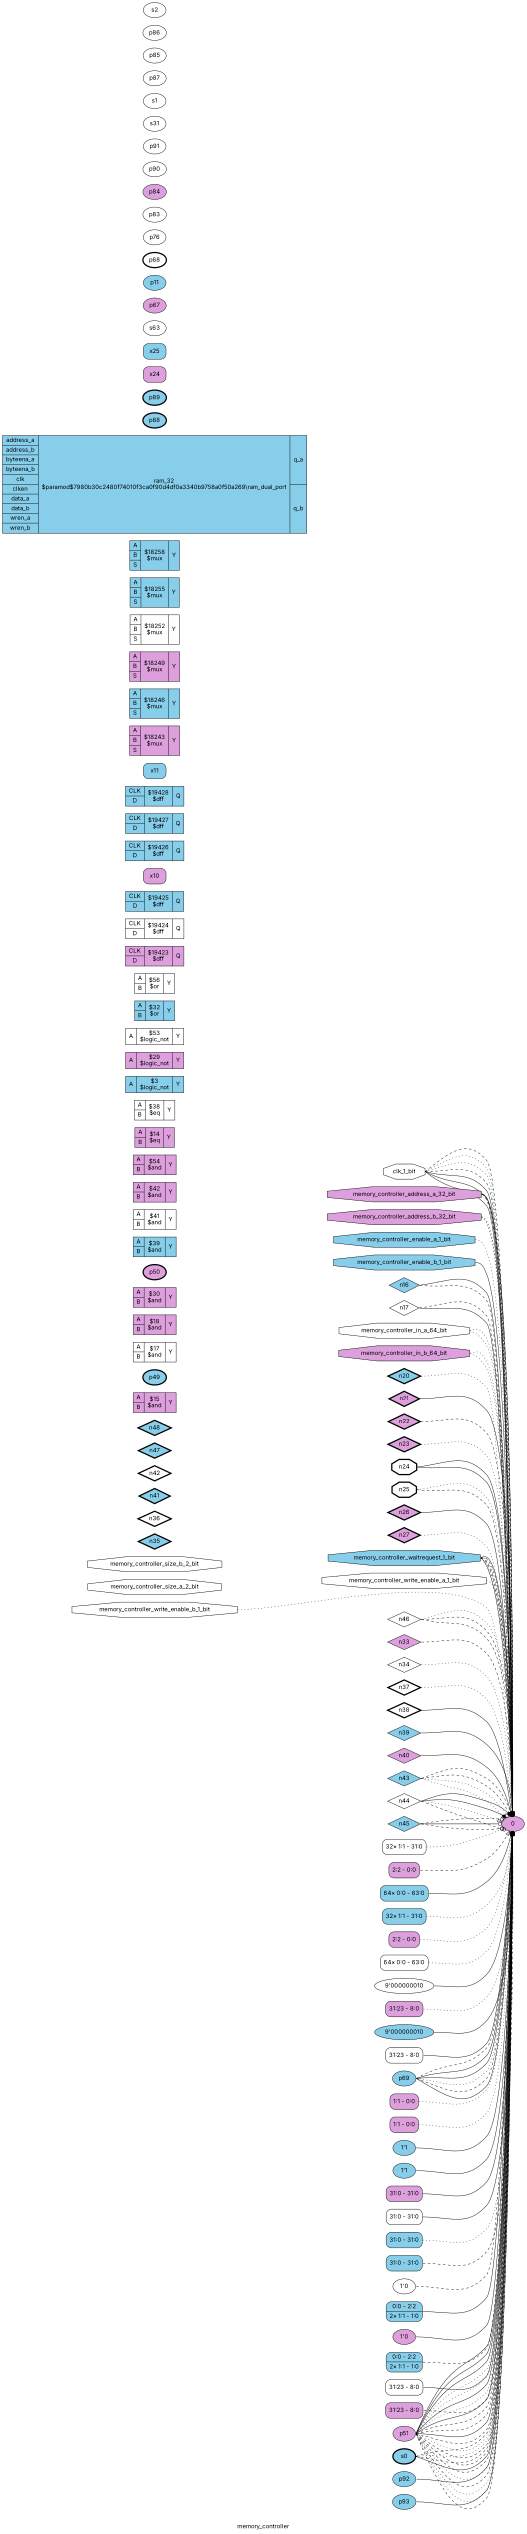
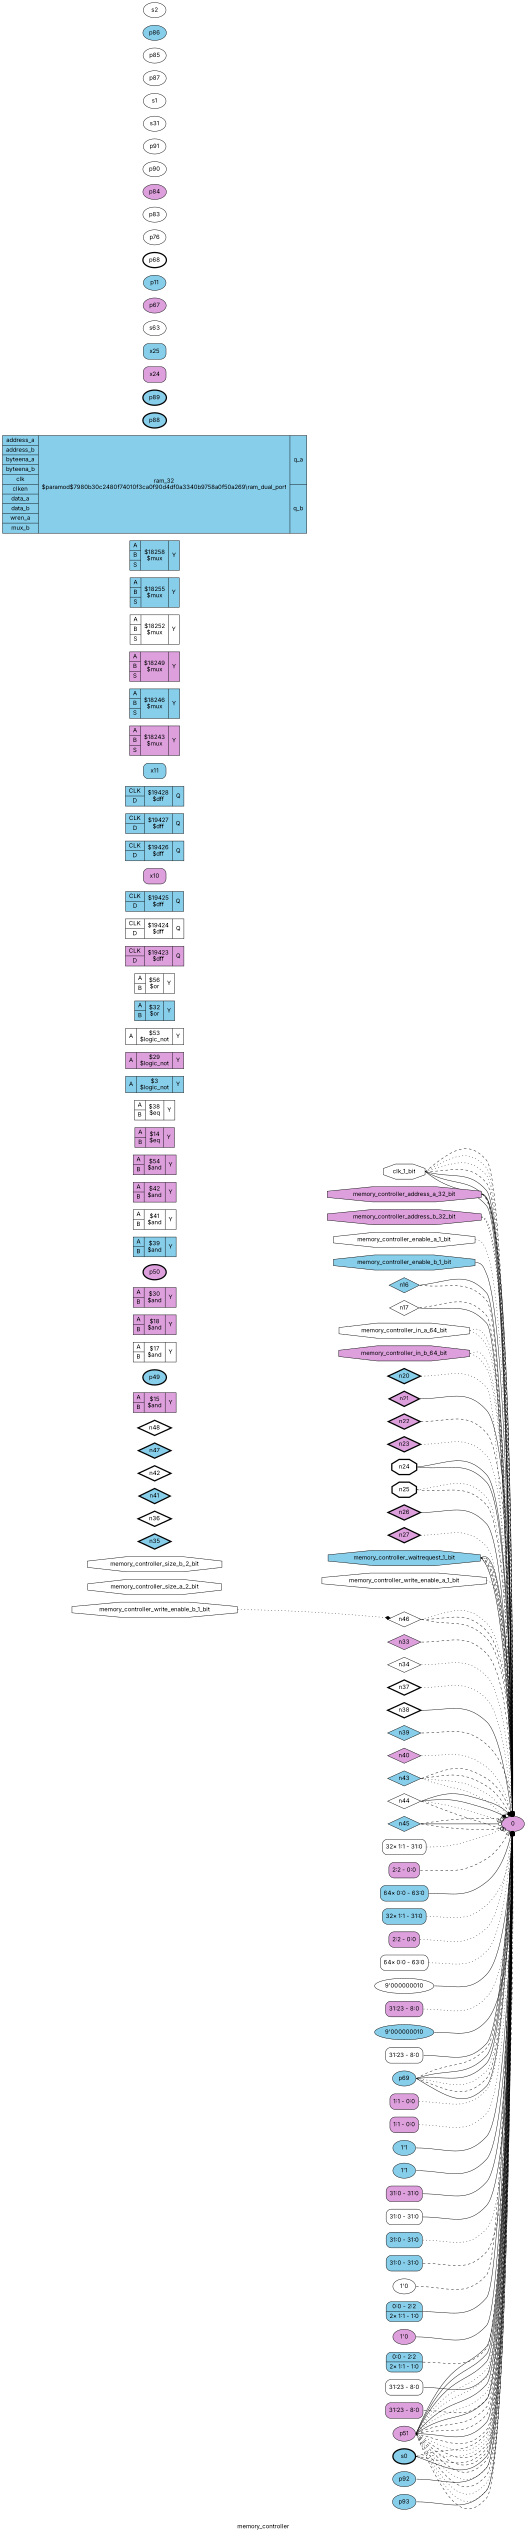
node "p86": fillcolor white -> skyblue
node "address_a": text "wren_b" -> "mux_b"
node "memory_controller_enable_a_1_bit": fillcolor skyblue -> white
node "n48": fillcolor skyblue -> white
edge "memory_controller_write_enable_b_1_bit" -> "0": now "memory_controller_write_enable_b_1_bit" -> "n46"
edge "n39" -> "0": style solid -> dashed
edge "n40" -> "0": style solid -> dotted
